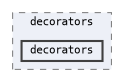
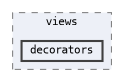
cluster "decorators": label "decorators" -> "views"
